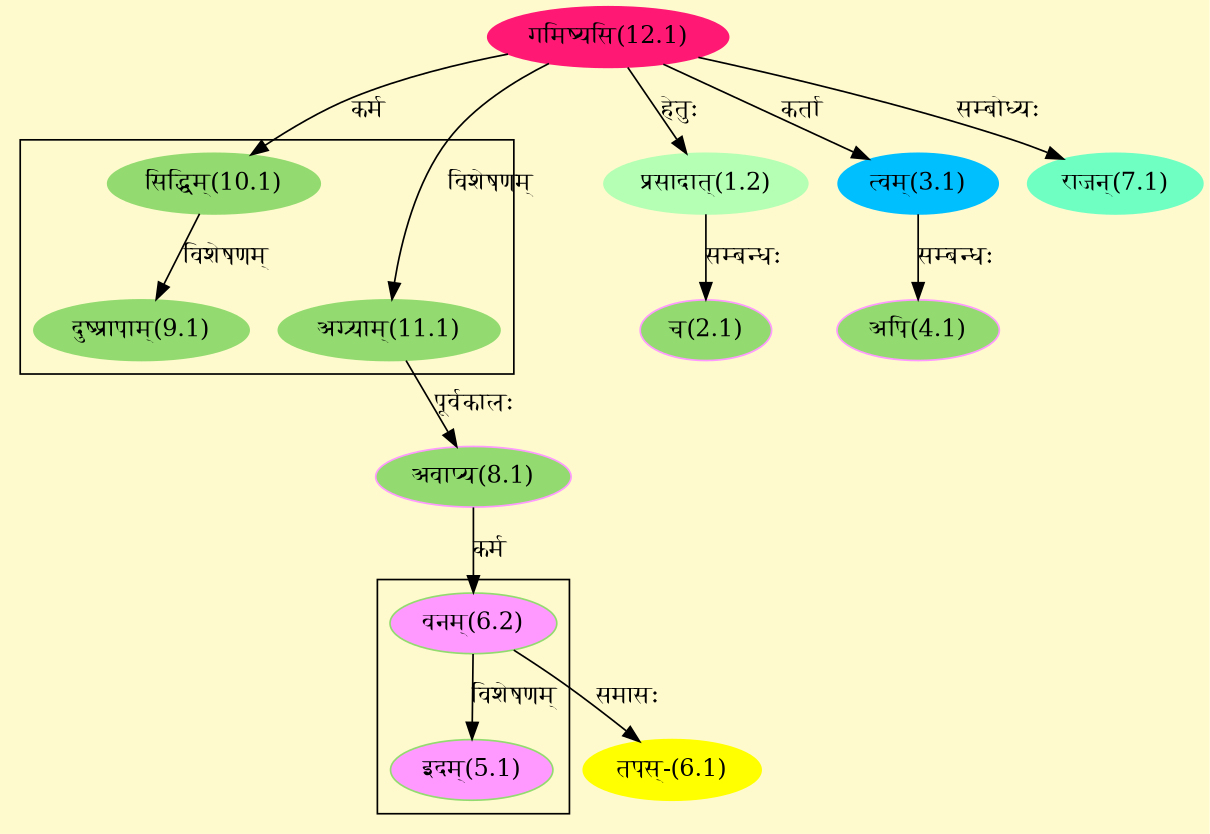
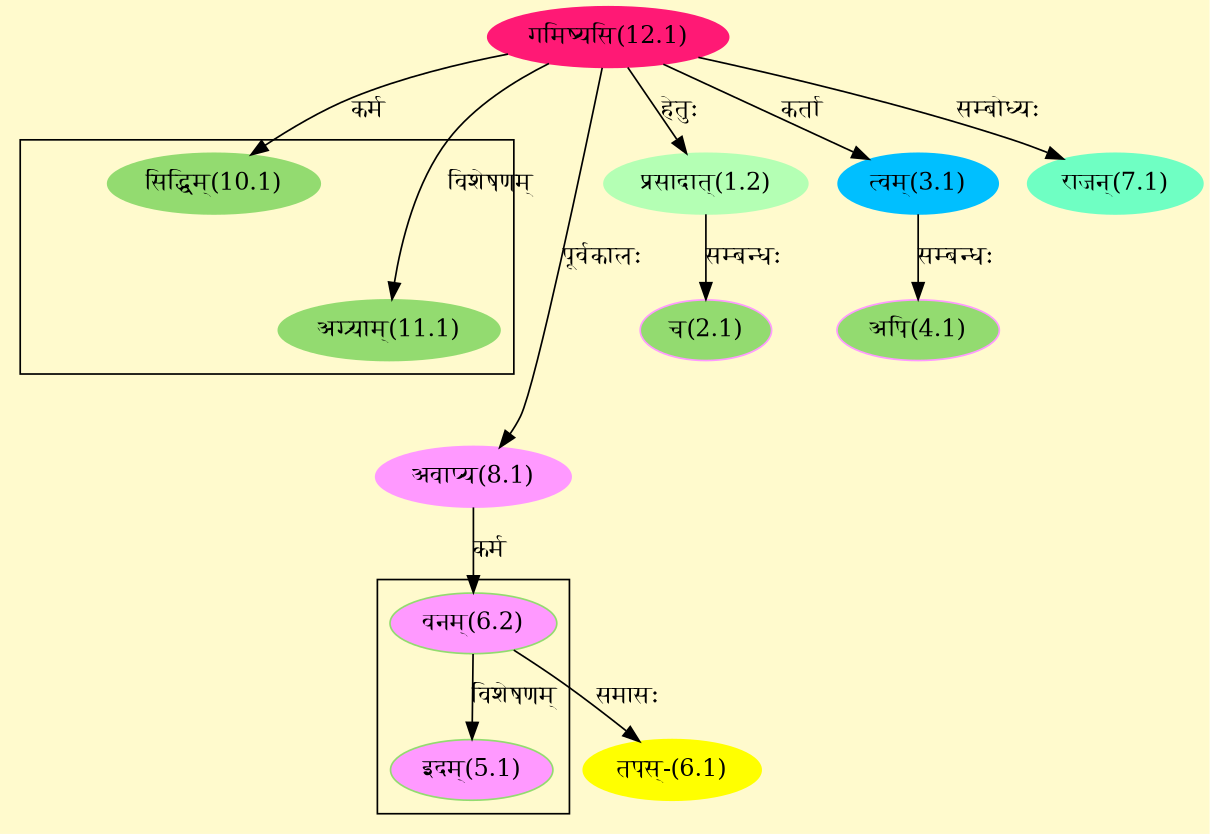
node "दुष्प्रापाम्(9.1)": removed
edge "अग्र्याम्(11.1)" -> "अवाप्य(8.1)": now "गमिष्यसि(12.1)" -> "अवाप्य(8.1)"
node "अवाप्य(8.1)": fillcolor #93db70 -> #ff99ff
